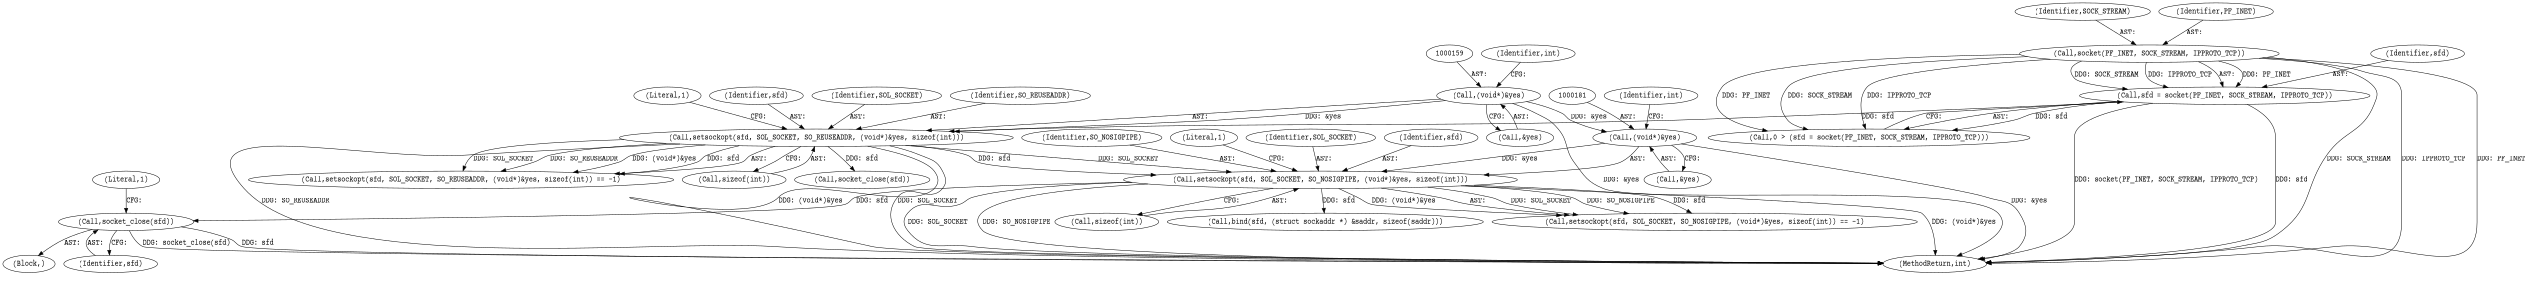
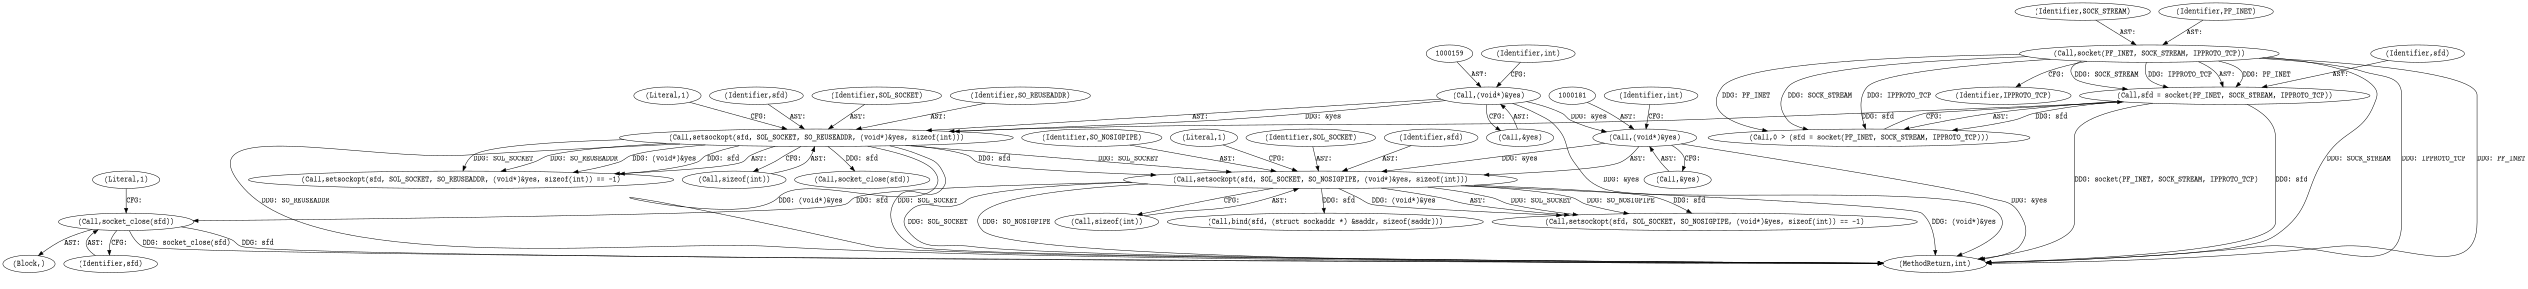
node "(Identifier,IPPROTO_TCP)": added
